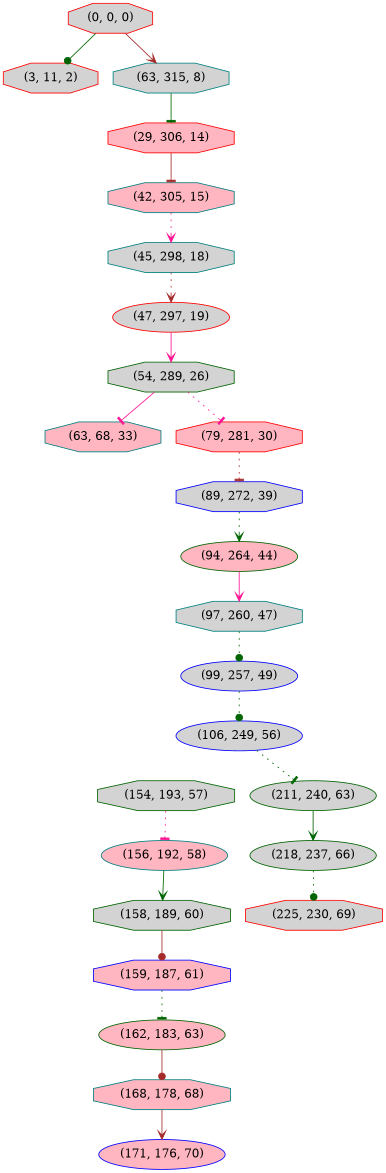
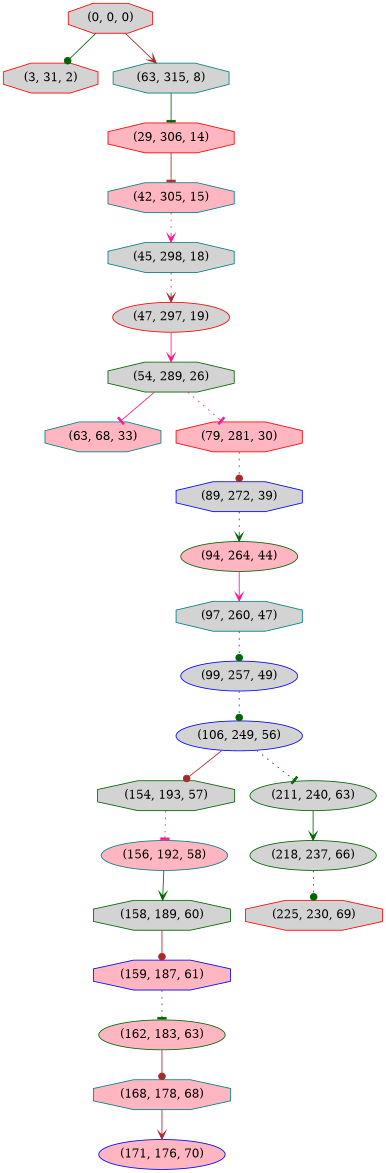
node "(3, 11, 2)": label "(3, 11, 2)" -> "(3, 31, 2)"
edge "(79, 281, 30)" -> "(89, 272, 39)": arrowhead tee -> dot
edge "(106, 249, 56)" -> "(154, 193, 57)": added
